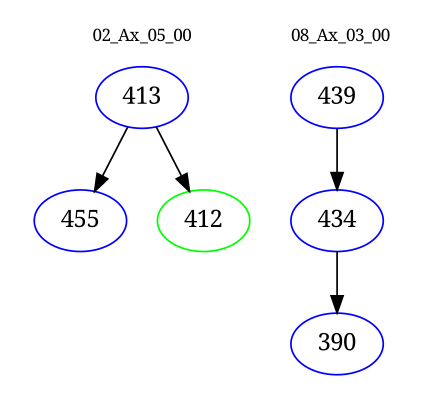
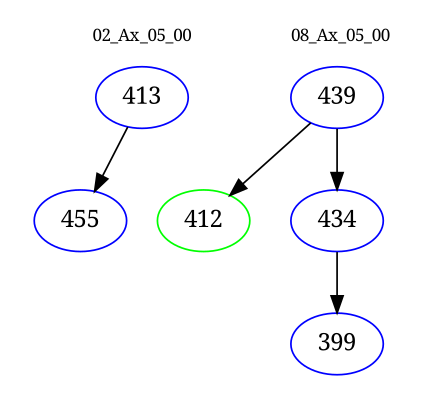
cluster "08_Ax_03_00": label "08_Ax_03_00" -> "08_Ax_05_00"
edge "413" -> "412": now "439" -> "412"
node "390": label "390" -> "399"
